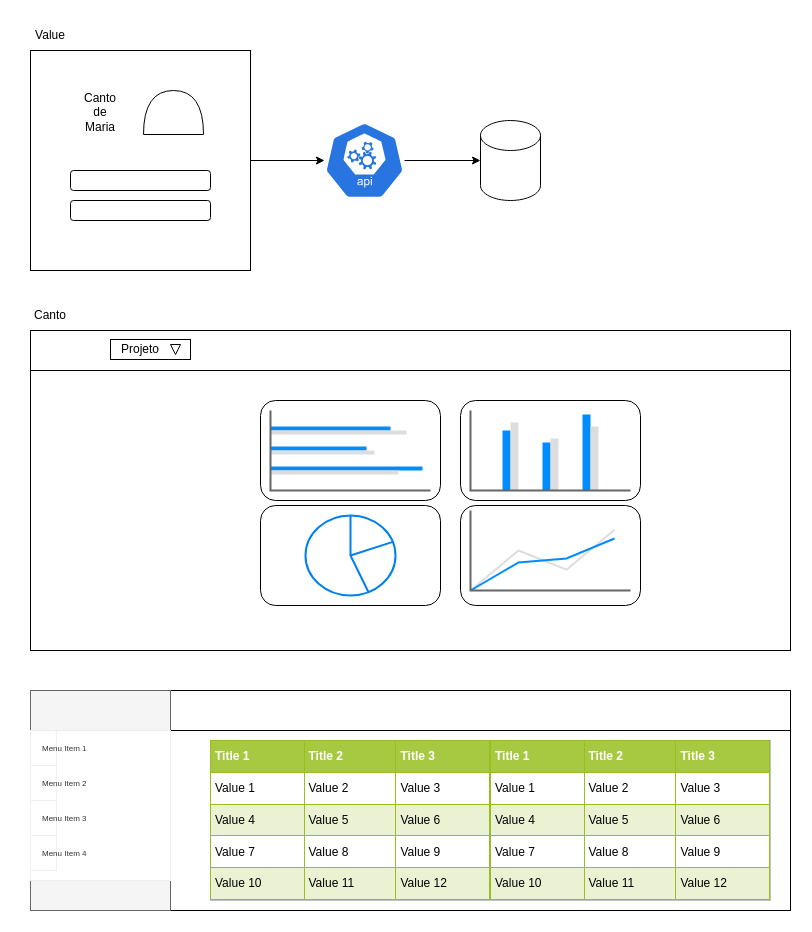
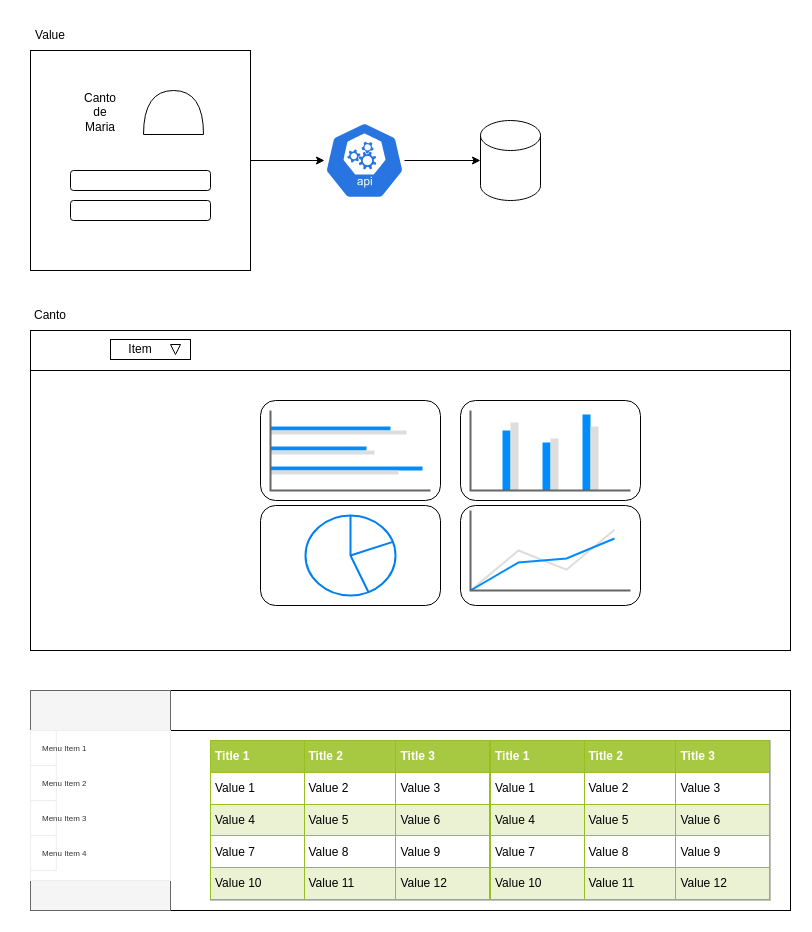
node "Projeto": label "Projeto" -> "Item"
